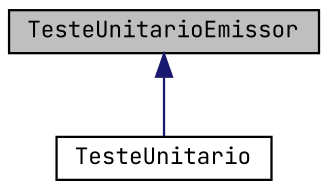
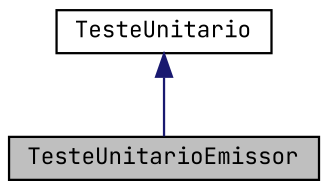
edge "TesteUnitario" -> "TesteUnitarioEmissor": reversed
